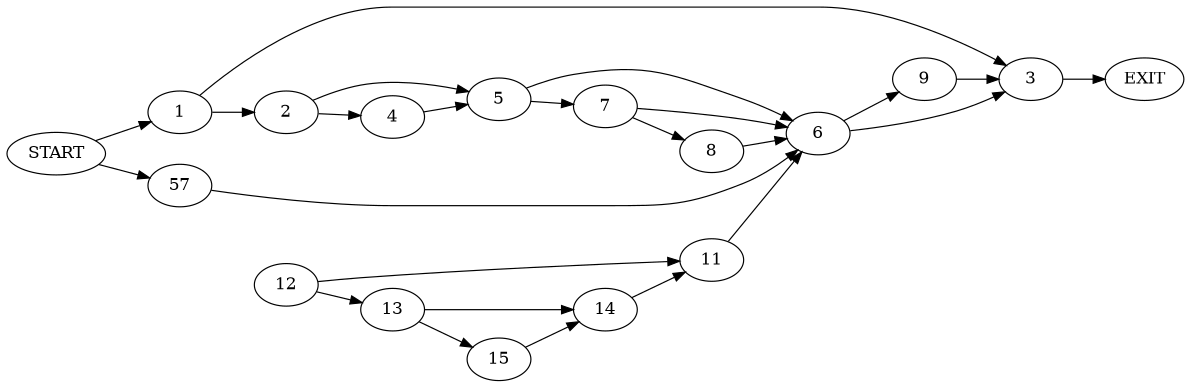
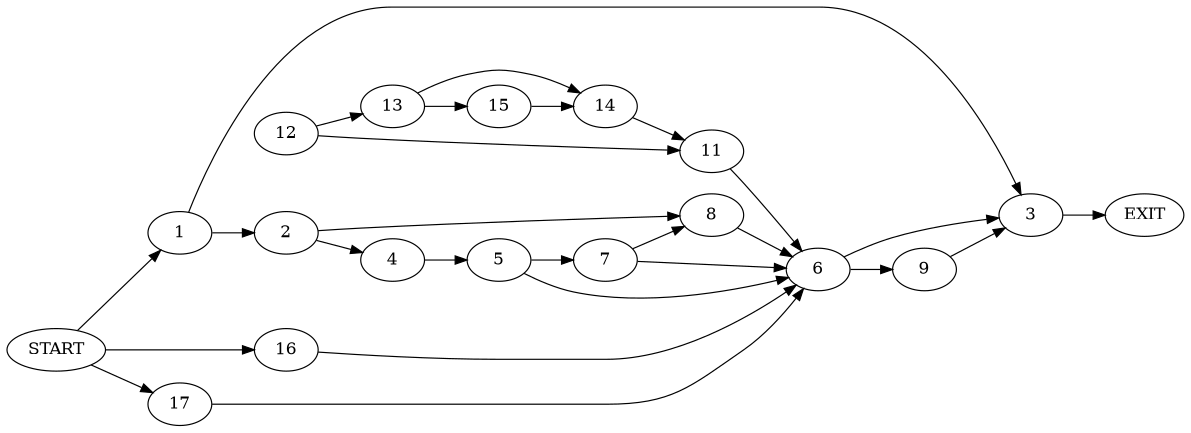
edge "2" -> "5": now "2" -> "8"
node "57": label "57" -> "17"
node "16": added
